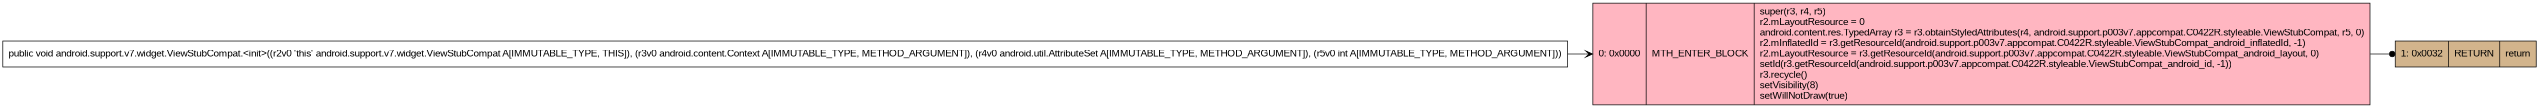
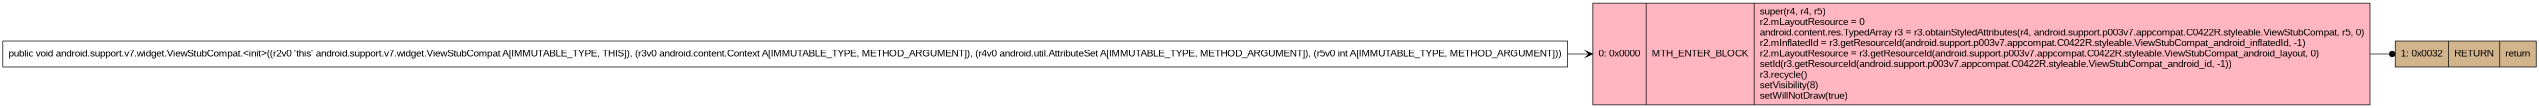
node "0: 0x0000": text "super(r3, r4, r5)" -> "super(r4, r4, r5)"
